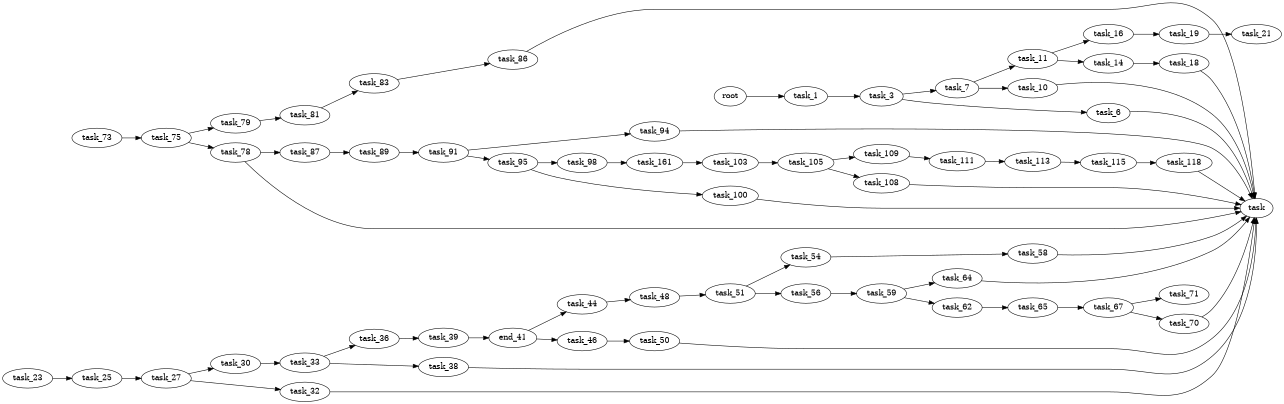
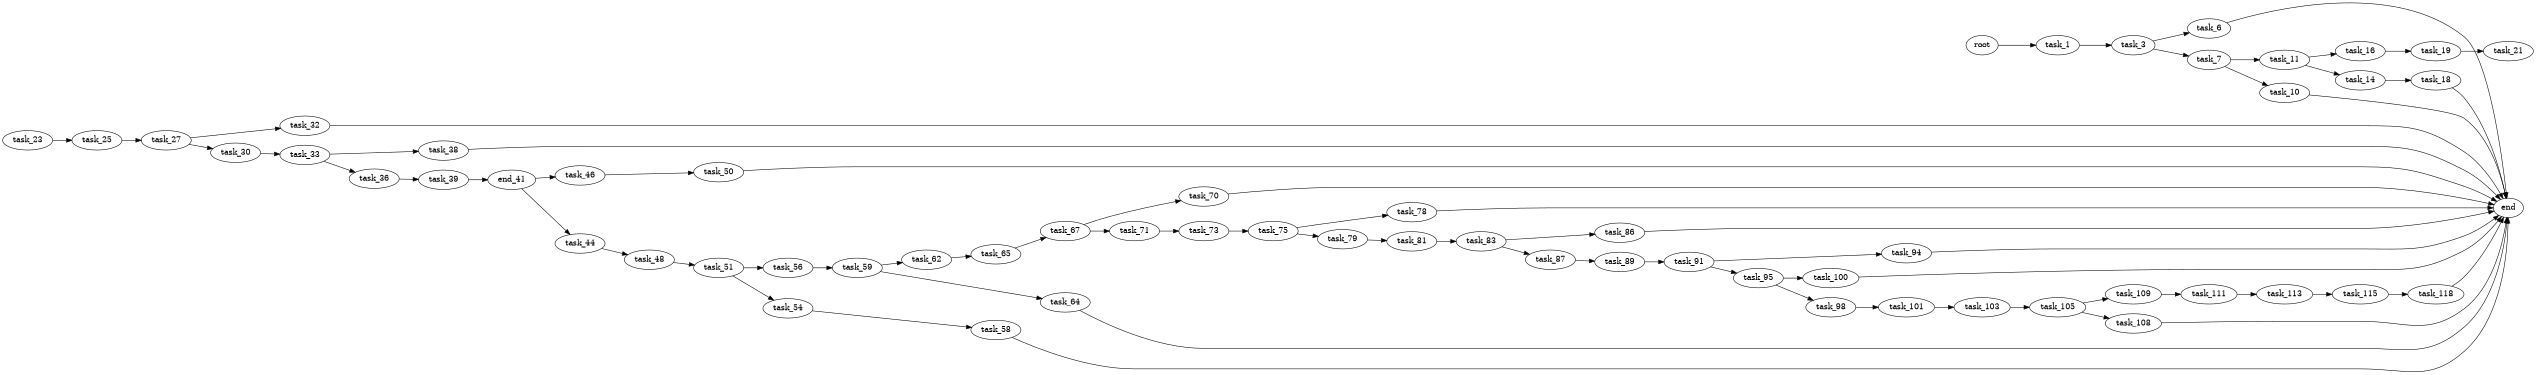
edge "task_78" -> "task_87": now "task_83" -> "task_87"
node "task_161": label "task_161" -> "task_101"
node "task": label "task" -> "end"
edge "task_71" -> "task_73": added
